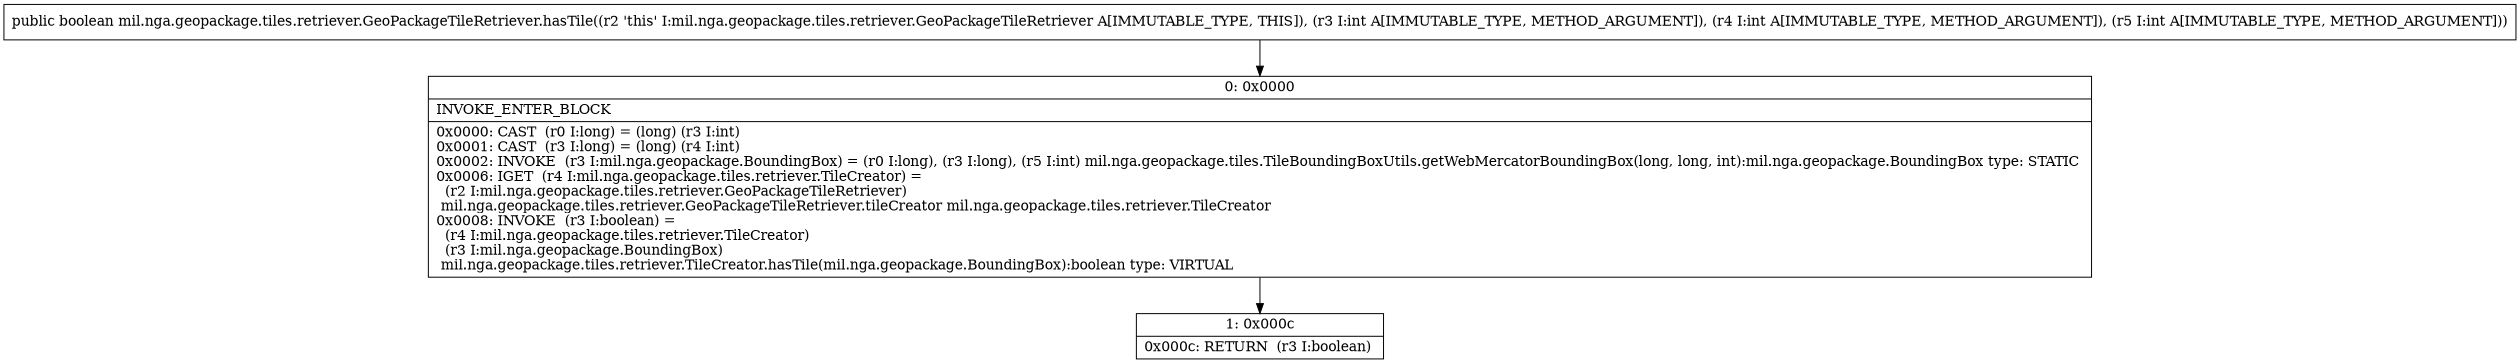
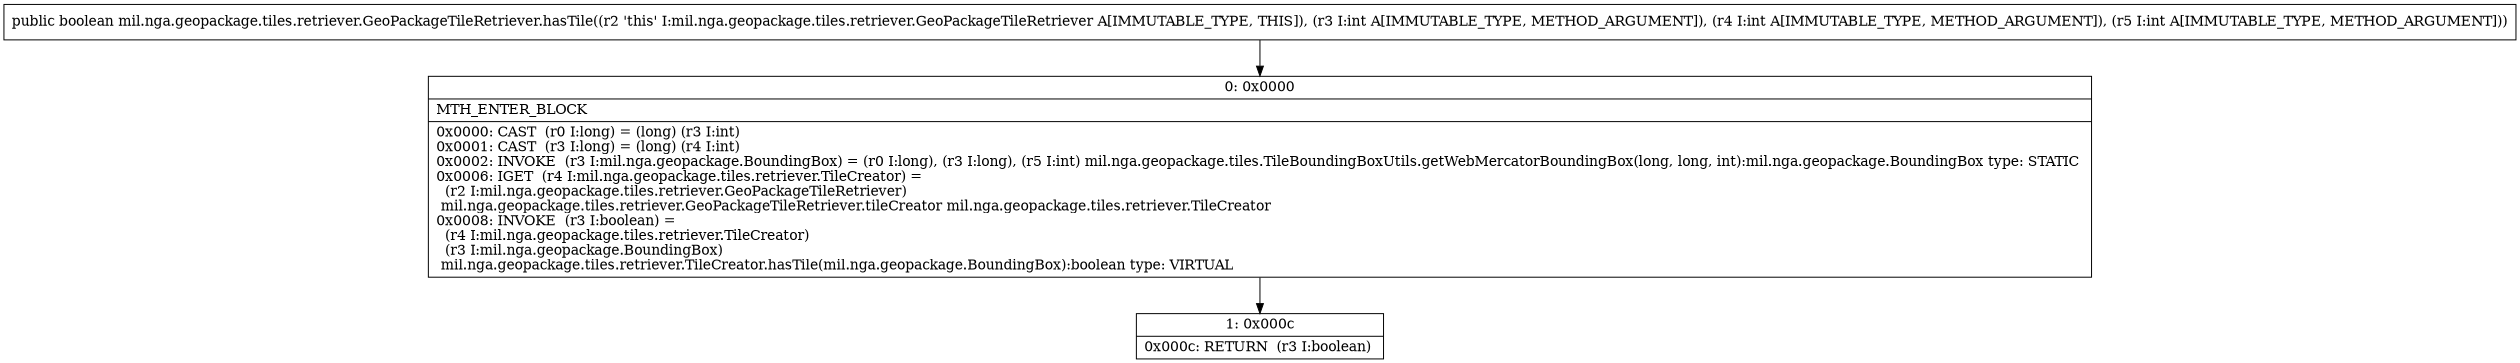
node "0: 0x0000": text "INVOKE_ENTER_BLOCK" -> "MTH_ENTER_BLOCK"
